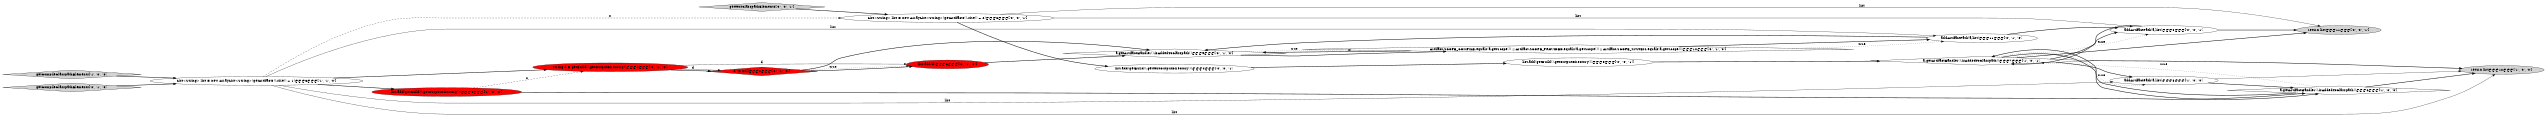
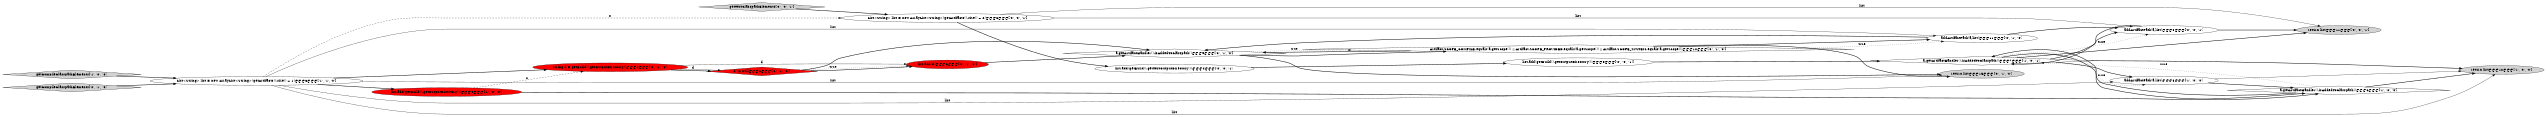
node "return list@@@15@@@['0', '1', '0']": added
